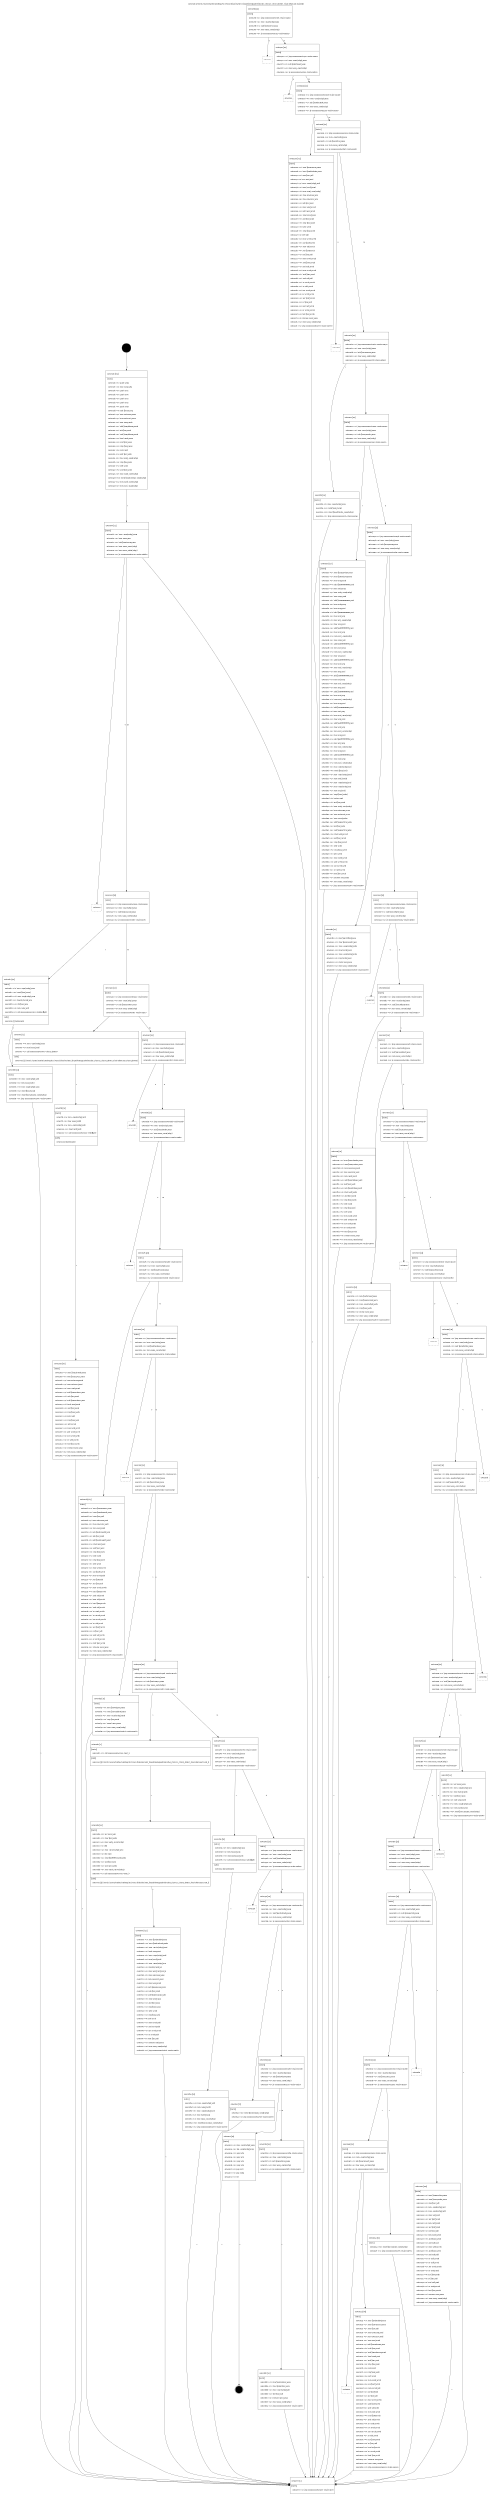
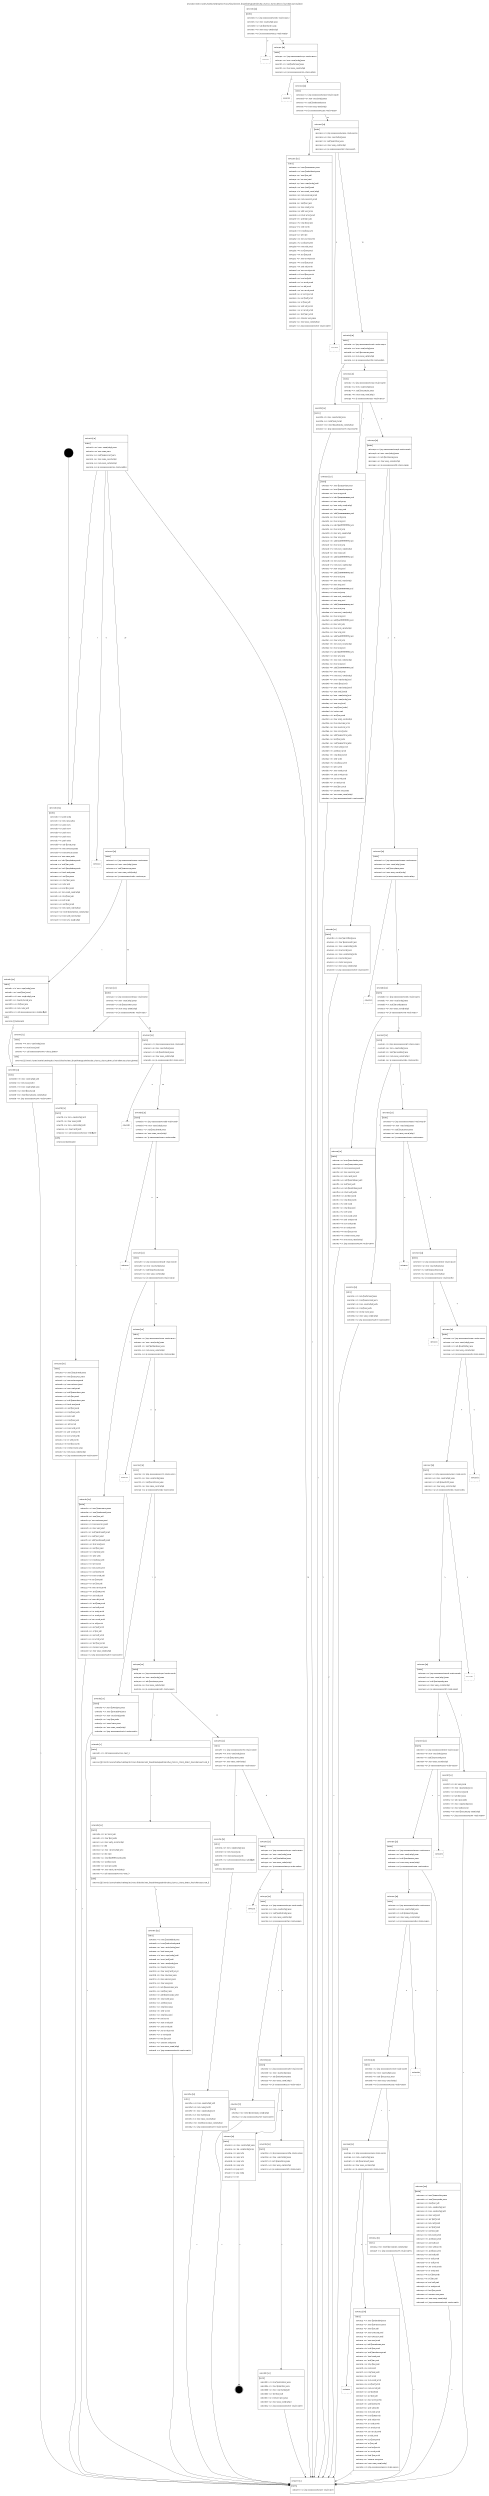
edge "0x4015d0 [116]" -> "0x401644 [32]": reversed
